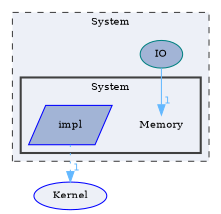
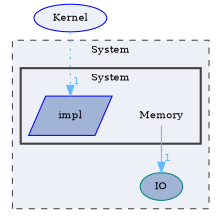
edge "IO" -> "Memory": reversed
edge "impl" -> "Kernel": reversed
